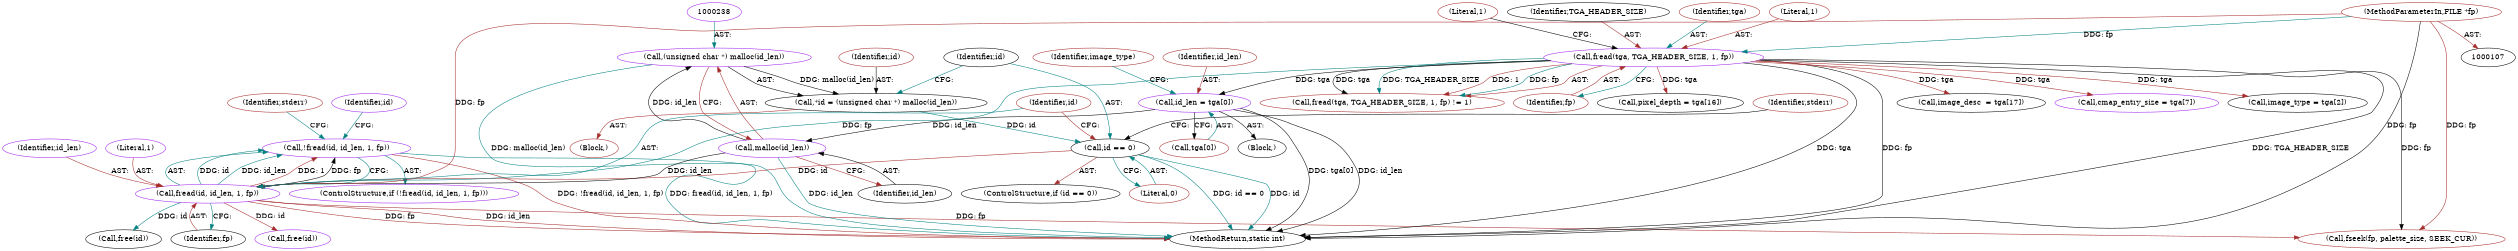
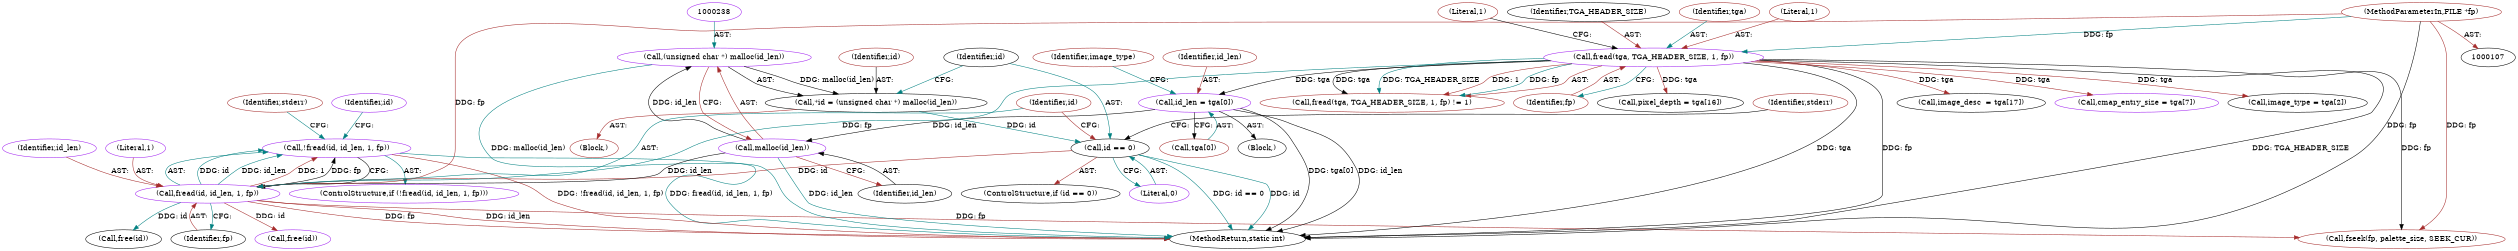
edge "(Call,!fread(id, id_len, 1, fp))" -> "(Call,fread(id, id_len, 1, fp))": color teal -> black
node "(Literal,0)": color brown -> purple
